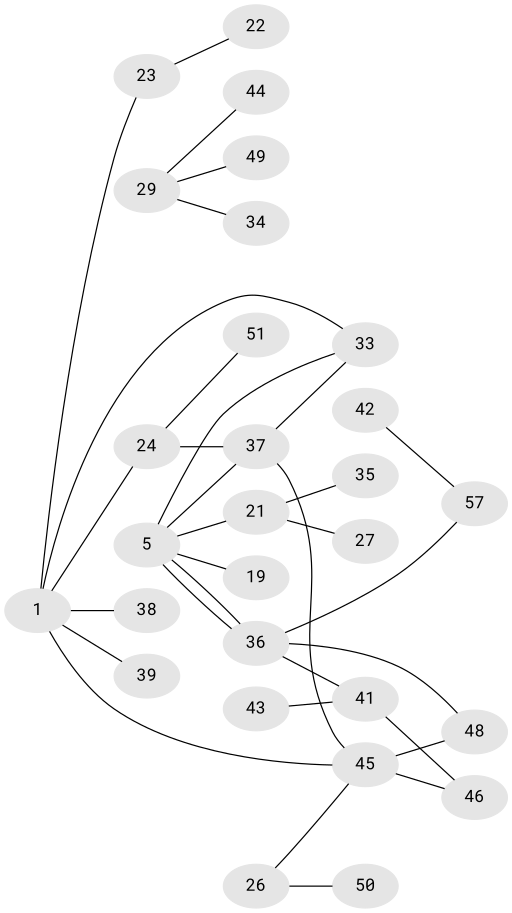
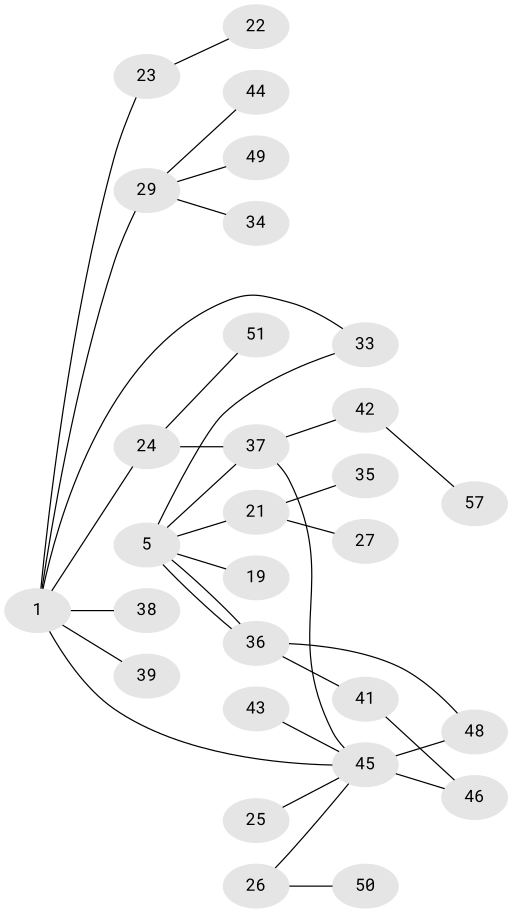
edge "33" -- "37": now "42" -- "37"
edge "29" -- "1": added
edge "57" -- "36": removed
edge "41" -- "43": now "45" -- "43"
node "25": added
